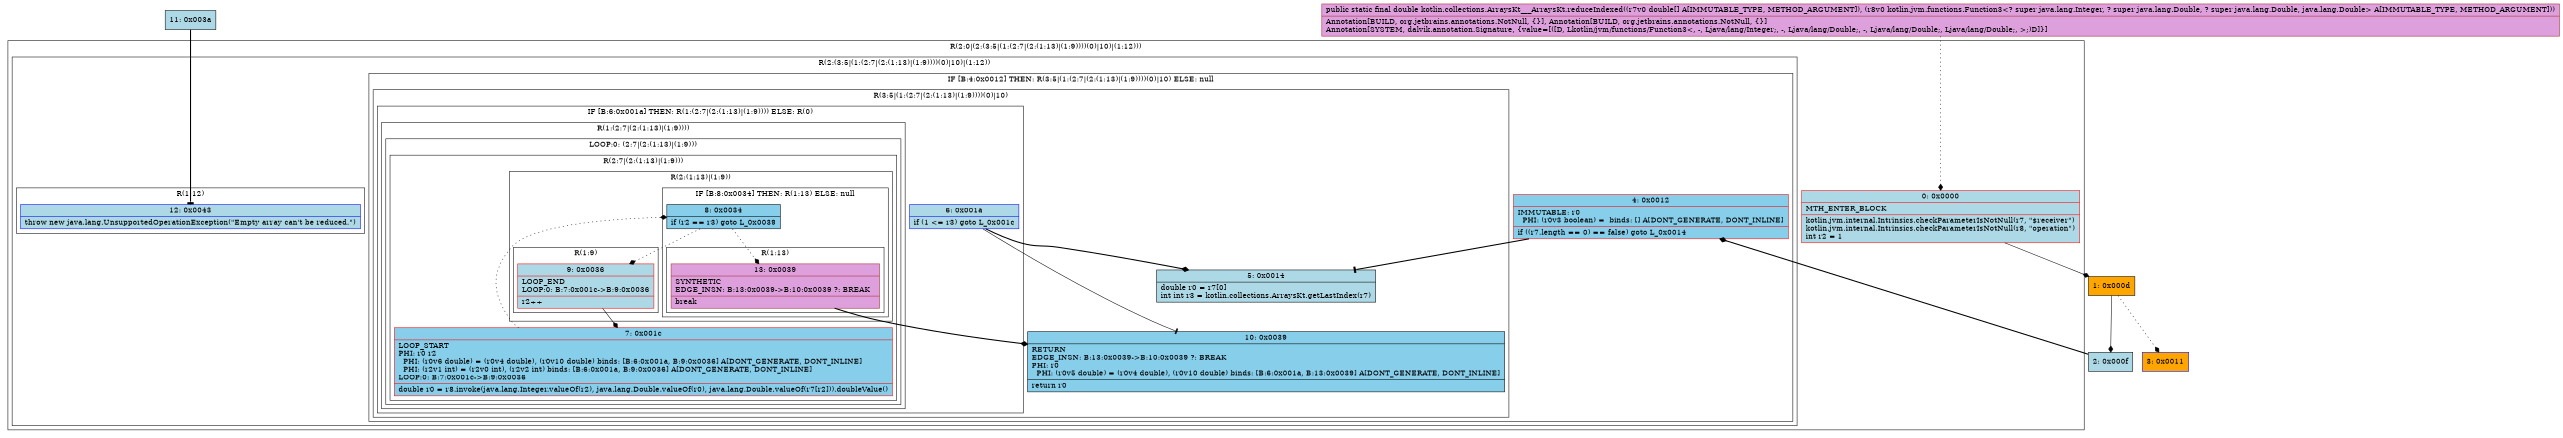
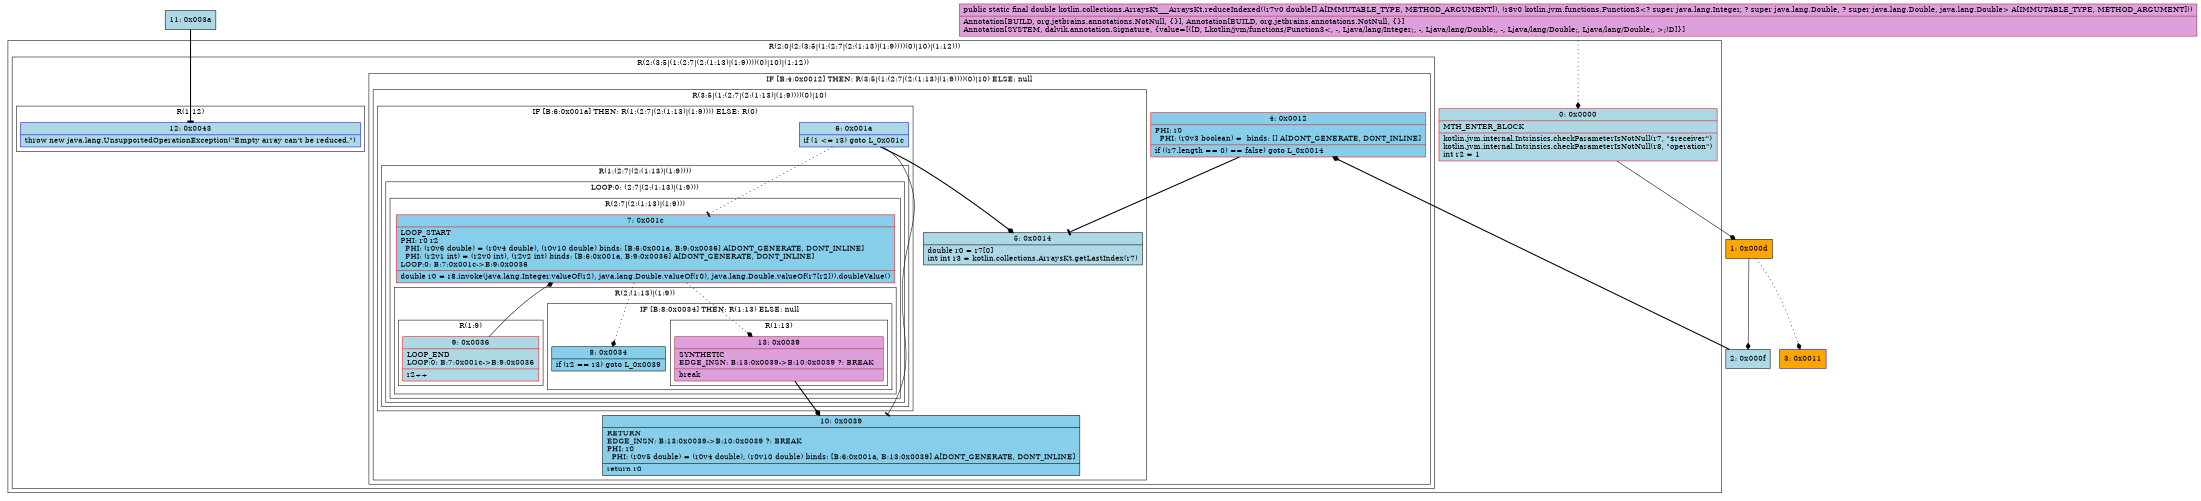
edge "6: 0x001a" -> "7: 0x001c": added
node "4: 0x0012": text "IMMUTABLE: r0" -> "PHI: r0"
edge "8: 0x0034" -> "9: 0x0036": removed
edge "8: 0x0034" -> "13: 0x0039": now "7: 0x001c" -> "13: 0x0039"
